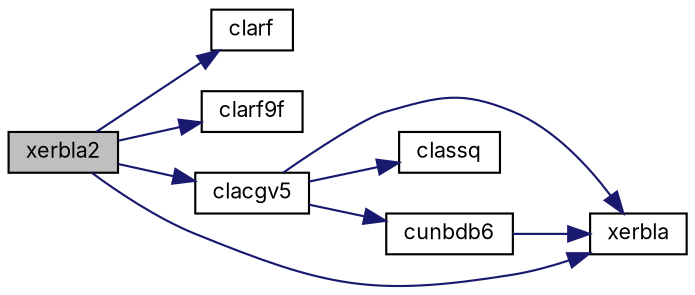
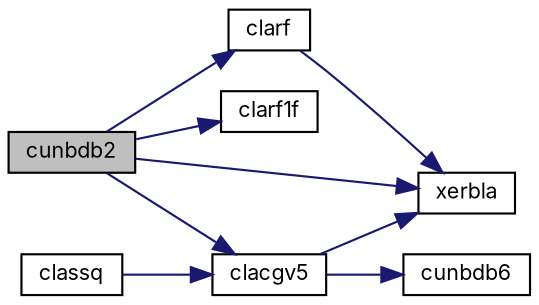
node "clarf9f": label "clarf9f" -> "clarf1f"
node "xerbla2": label "xerbla2" -> "cunbdb2"
edge "clacgv5" -> "classq": reversed
edge "cunbdb6" -> "xerbla": now "clarf" -> "xerbla"
